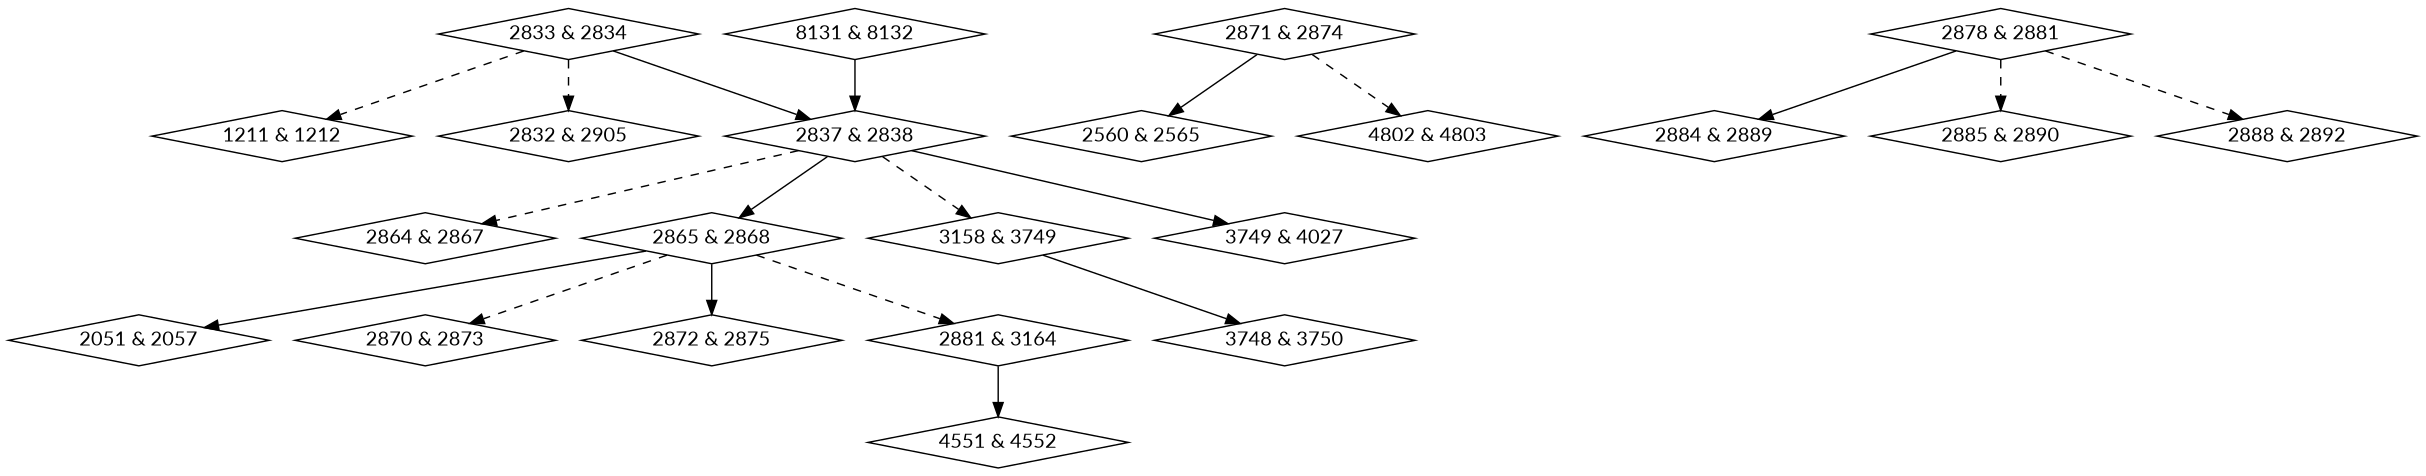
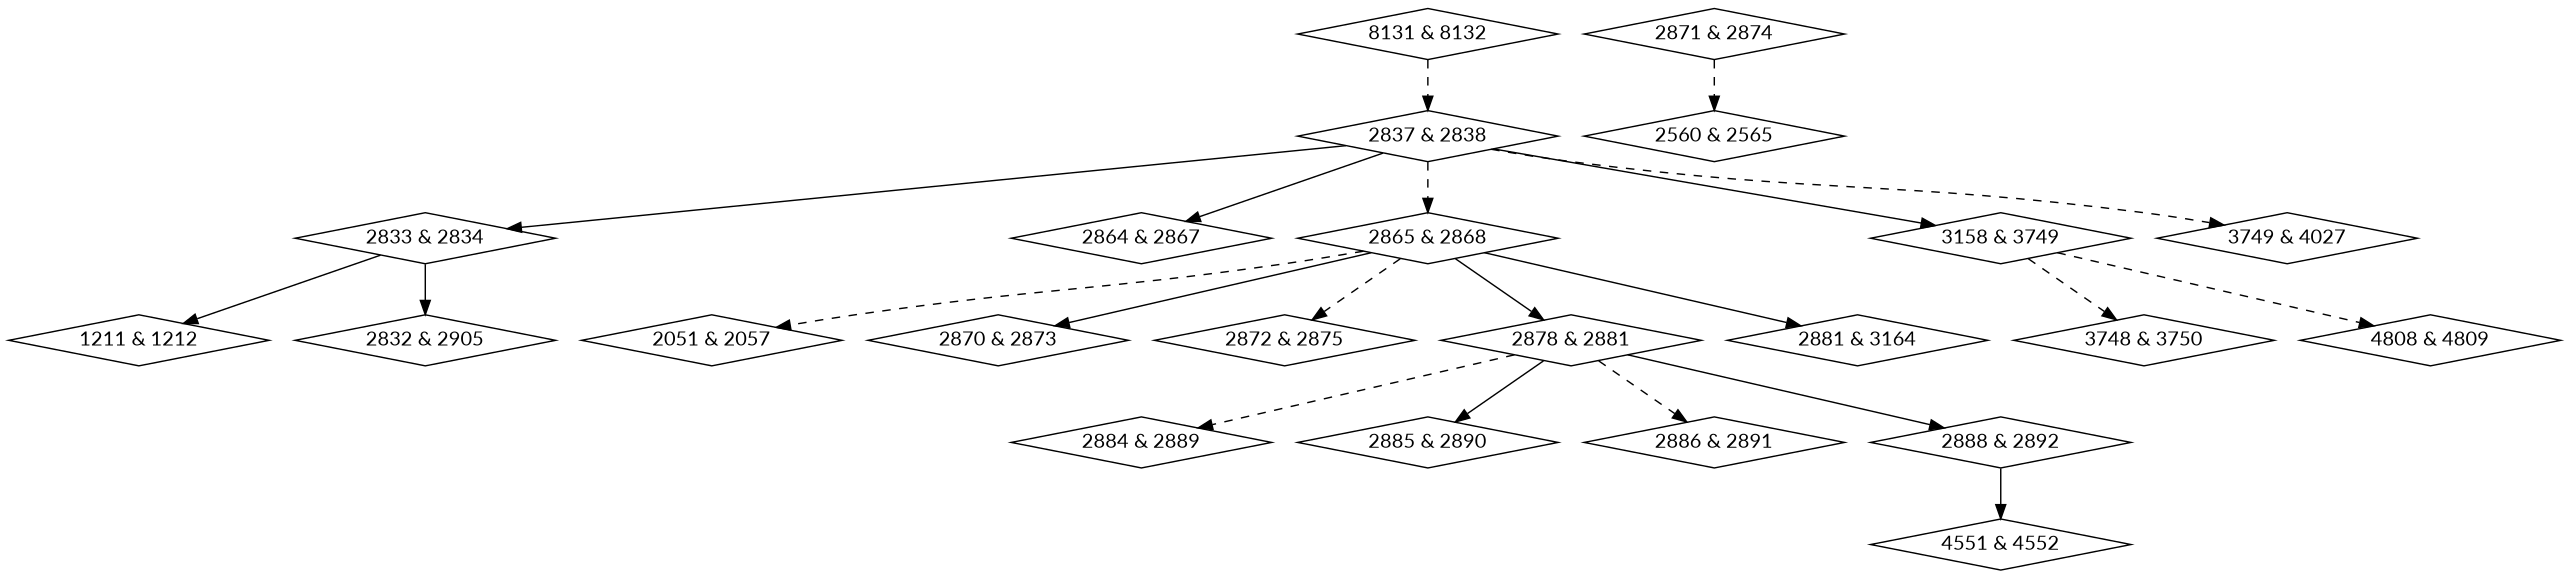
edge "2833 & 2834" -> "2832 & 2905": style dashed -> solid
edge "8131 & 8132" -> "2837 & 2838": style solid -> dashed
edge "2878 & 2881" -> "2885 & 2890": style dashed -> solid
edge "2871 & 2874" -> "2560 & 2565": style solid -> dashed
edge "2833 & 2834" -> "1211 & 1212": style dashed -> solid
edge "2833 & 2834" -> "2837 & 2838": reversed
edge "2878 & 2881" -> "2884 & 2889": style solid -> dashed
edge "2878 & 2881" -> "2888 & 2892": style dashed -> solid
node "4802 & 4803": removed
edge "2837 & 2838" -> "2865 & 2868": style solid -> dashed
edge "2837 & 2838" -> "3158 & 3749": style dashed -> solid
edge "2837 & 2838" -> "2864 & 2867": style dashed -> solid
edge "2837 & 2838" -> "3749 & 4027": style solid -> dashed
edge "2865 & 2868" -> "2872 & 2875": style solid -> dashed
edge "2865 & 2868" -> "2878 & 2881": added
edge "2865 & 2868" -> "2870 & 2873": style dashed -> solid
edge "2865 & 2868" -> "2881 & 3164": style dashed -> solid
edge "3158 & 3749" -> "3748 & 3750": style solid -> dashed
edge "2865 & 2868" -> "2051 & 2057": style solid -> dashed
node "4808 & 4809": added
edge "2881 & 3164" -> "4551 & 4552": now "2888 & 2892" -> "4551 & 4552"
node "2886 & 2891": added
